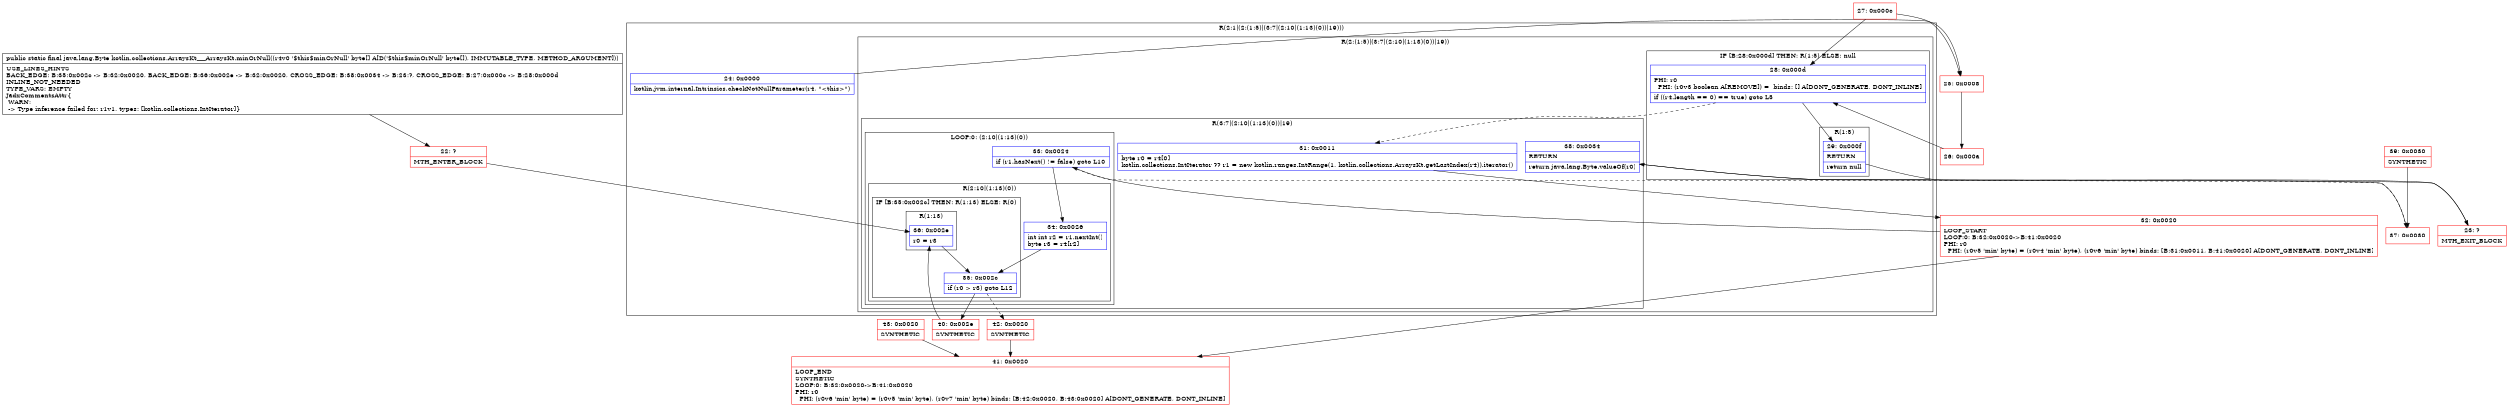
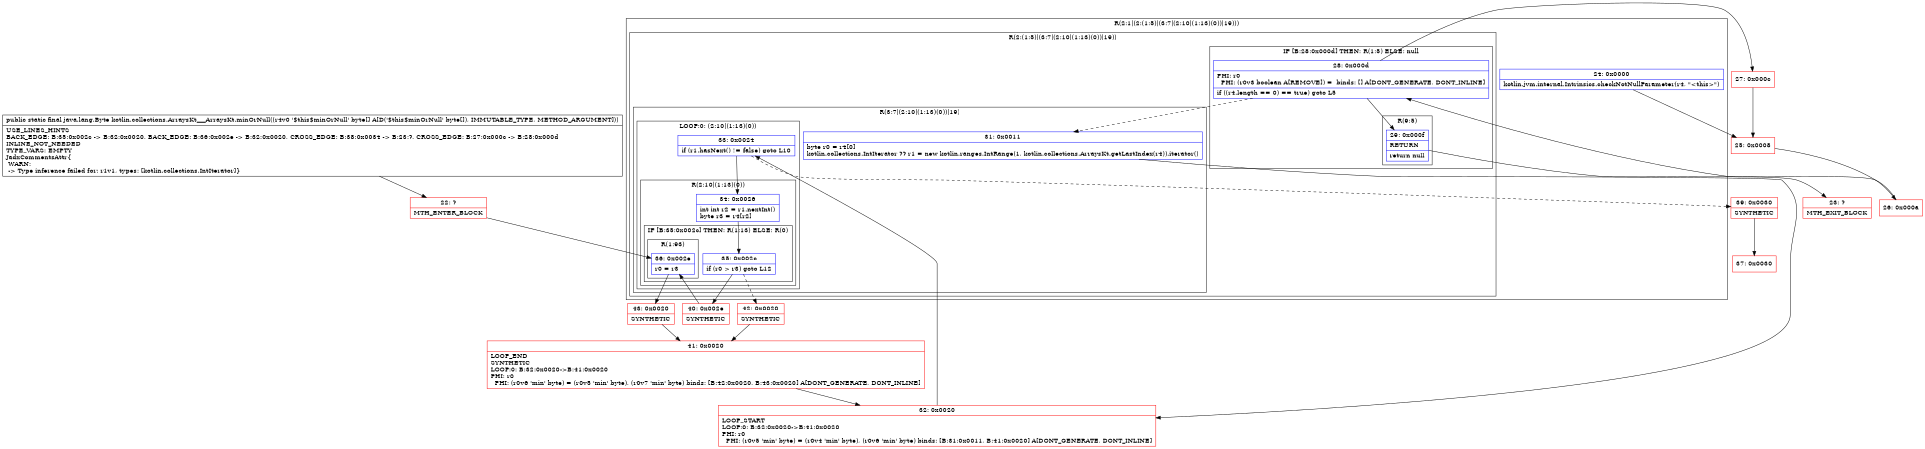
edge "27: 0x000c" -> "28: 0x000d": reversed
cluster "R(1:5)": label "R(1:5)" -> "R(9:5)"
node "38: 0x0034": removed
edge "33: 0x0024" -> "37: 0x0030": now "33: 0x0024" -> "39: 0x0030"
cluster "R(1:13)": label "R(1:13)" -> "R(1:93)"
edge "36: 0x002e" -> "35: 0x002c": now "36: 0x002e" -> "43: 0x0020"
edge "32: 0x0020" -> "41: 0x0020": reversed
